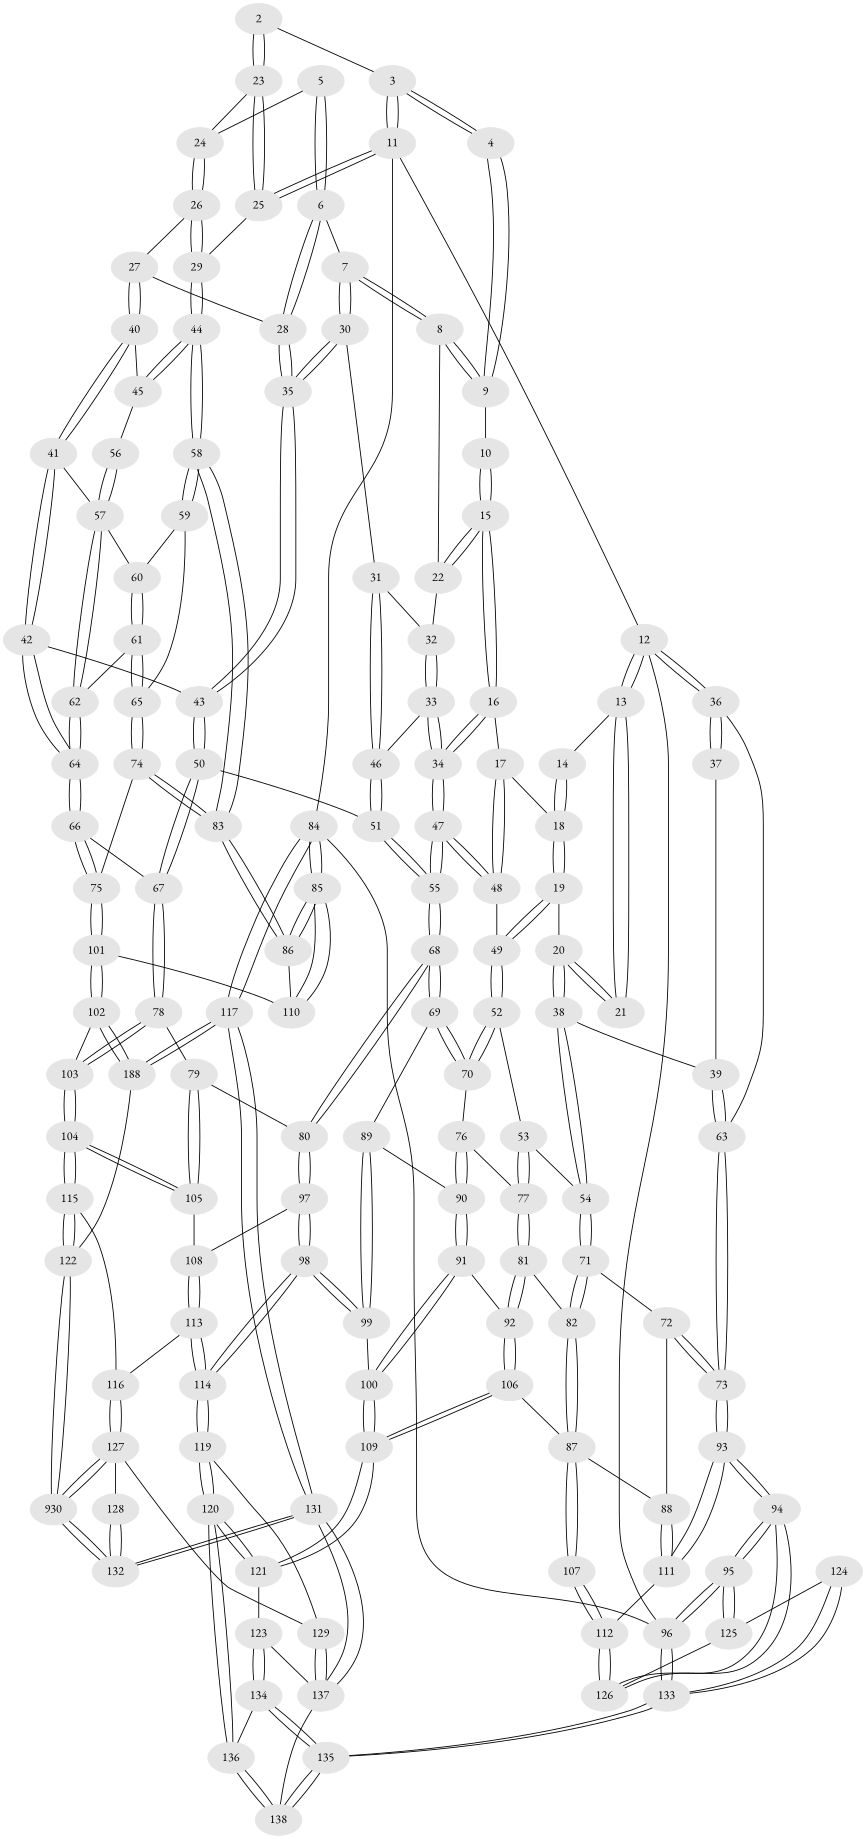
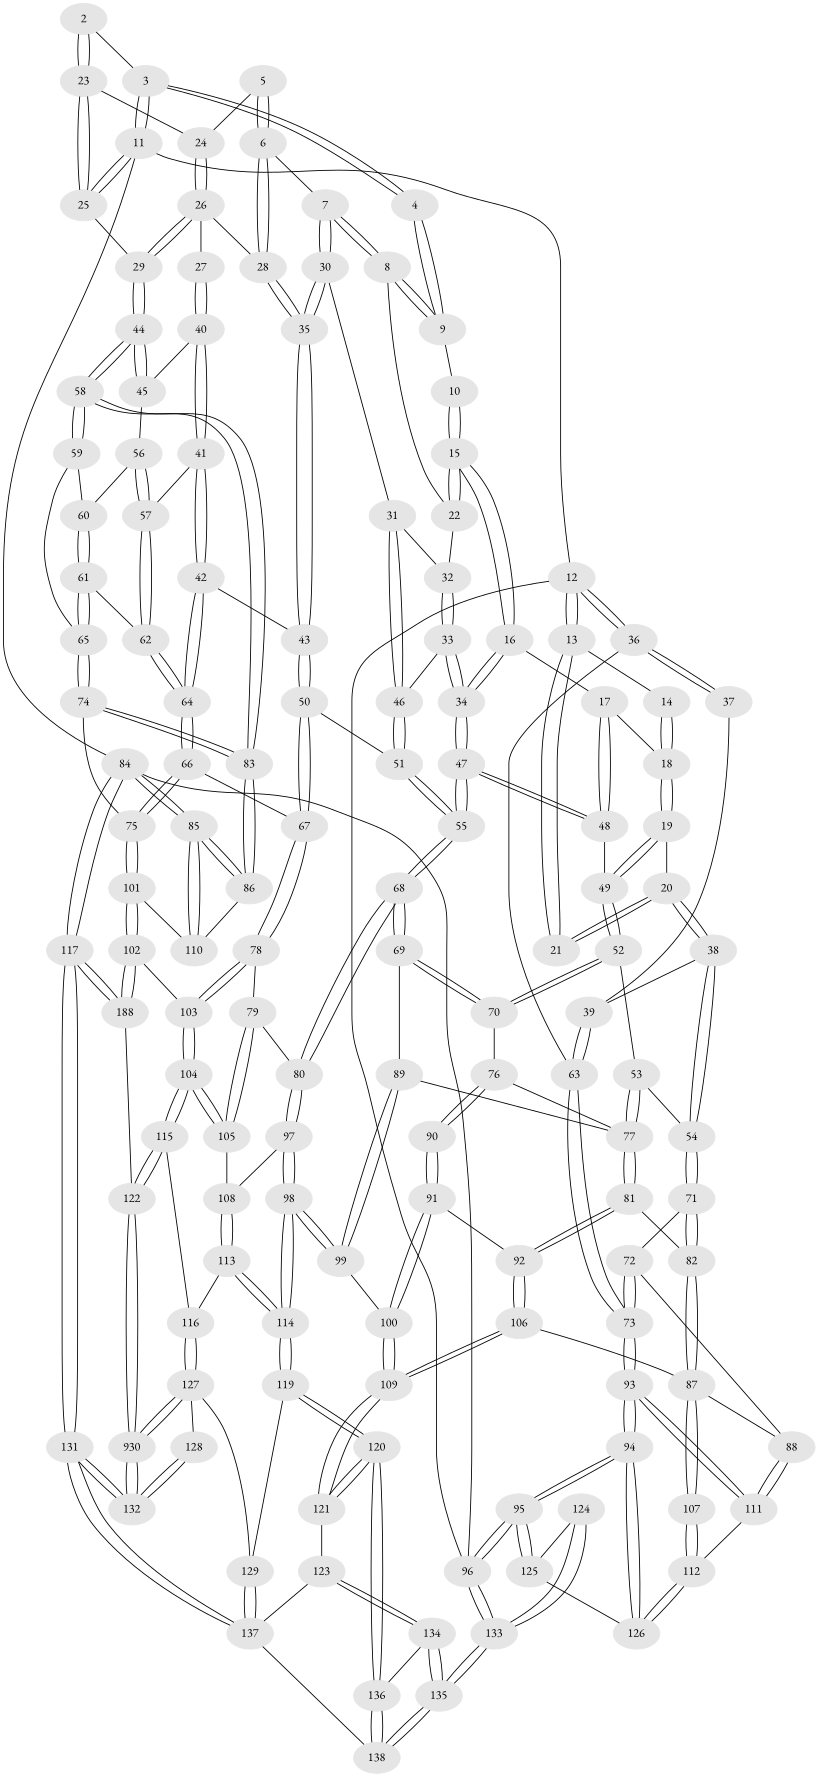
edge "27" -- "28": now "26" -- "28"
edge "57" -- "60": now "56" -- "60"
edge "89" -- "90": now "89" -- "77"
